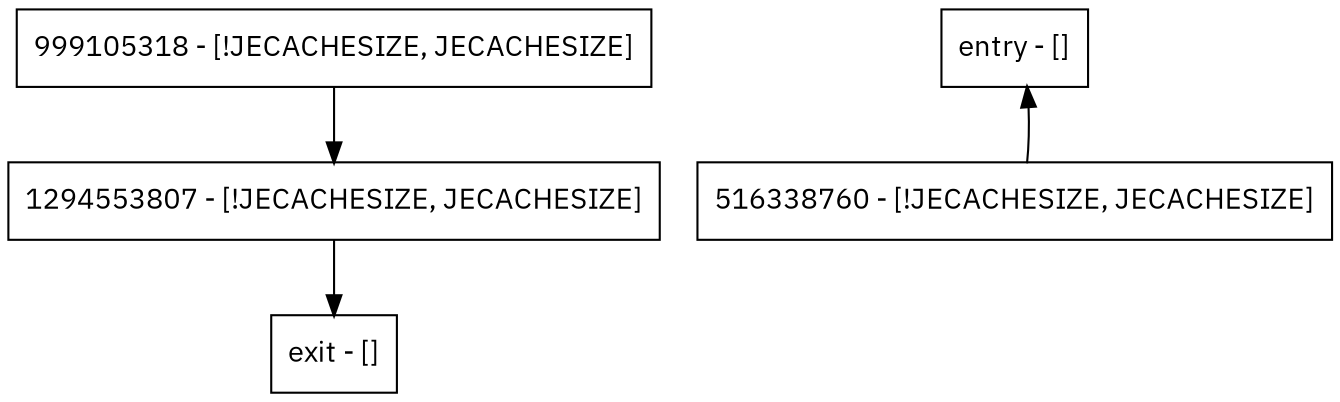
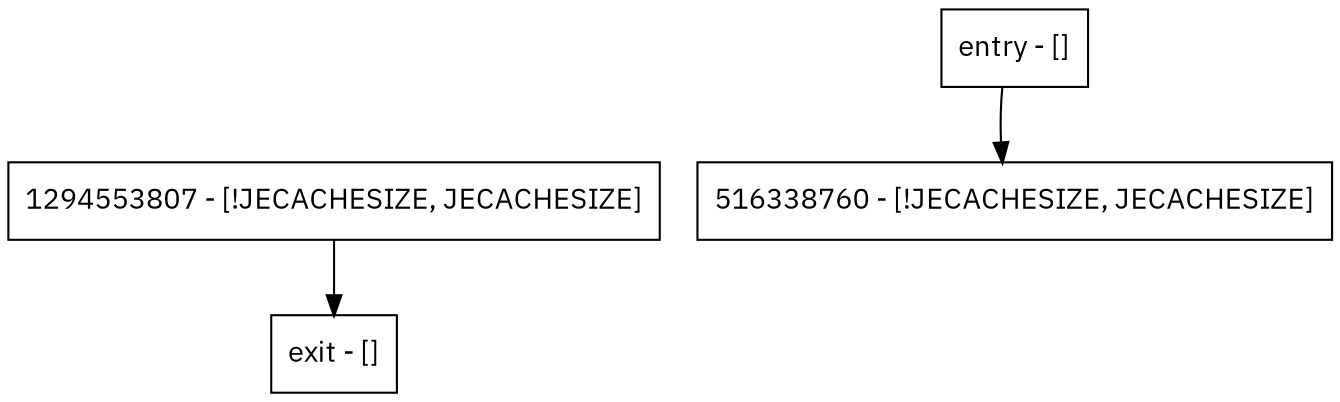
node "999105318 - [!JECACHESIZE, JECACHESIZE]": removed
edge "516338760 - [!JECACHESIZE, JECACHESIZE]" -> "entry - []": reversed
